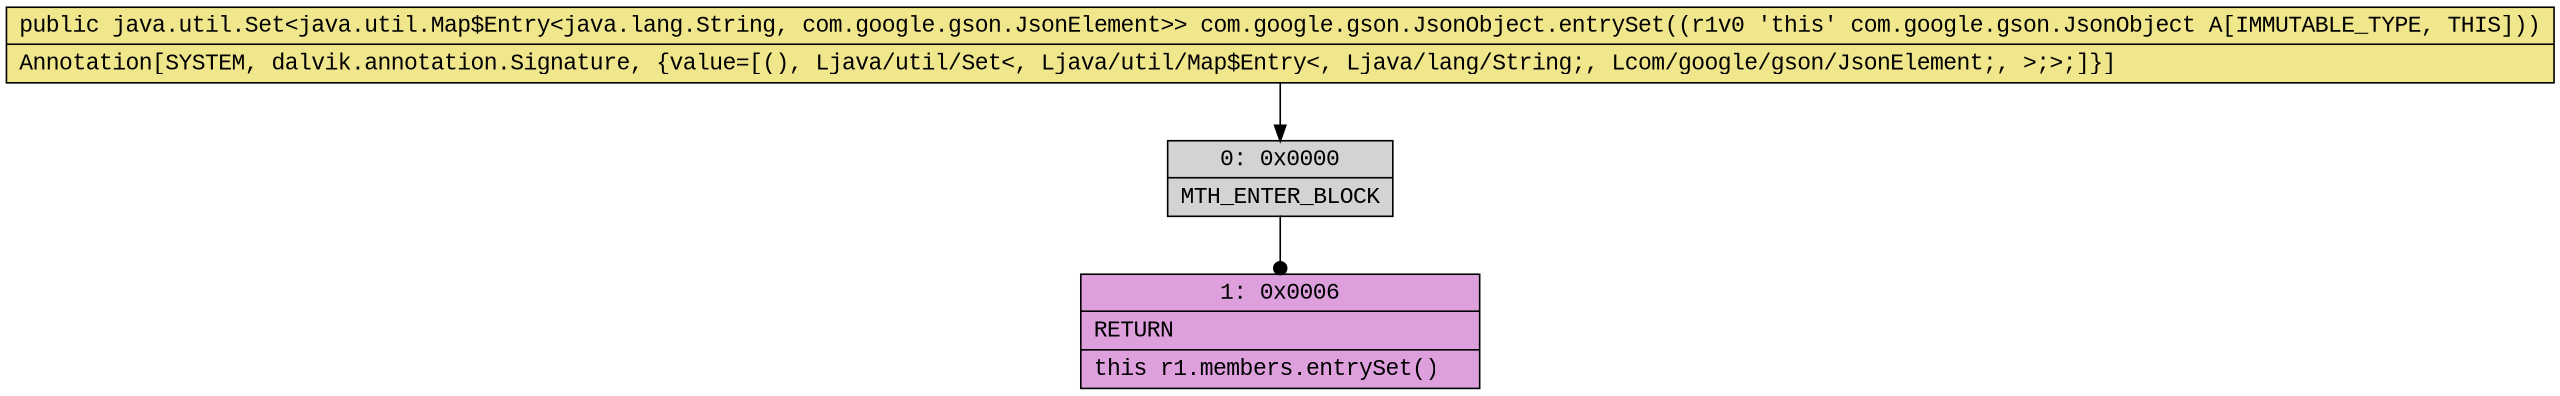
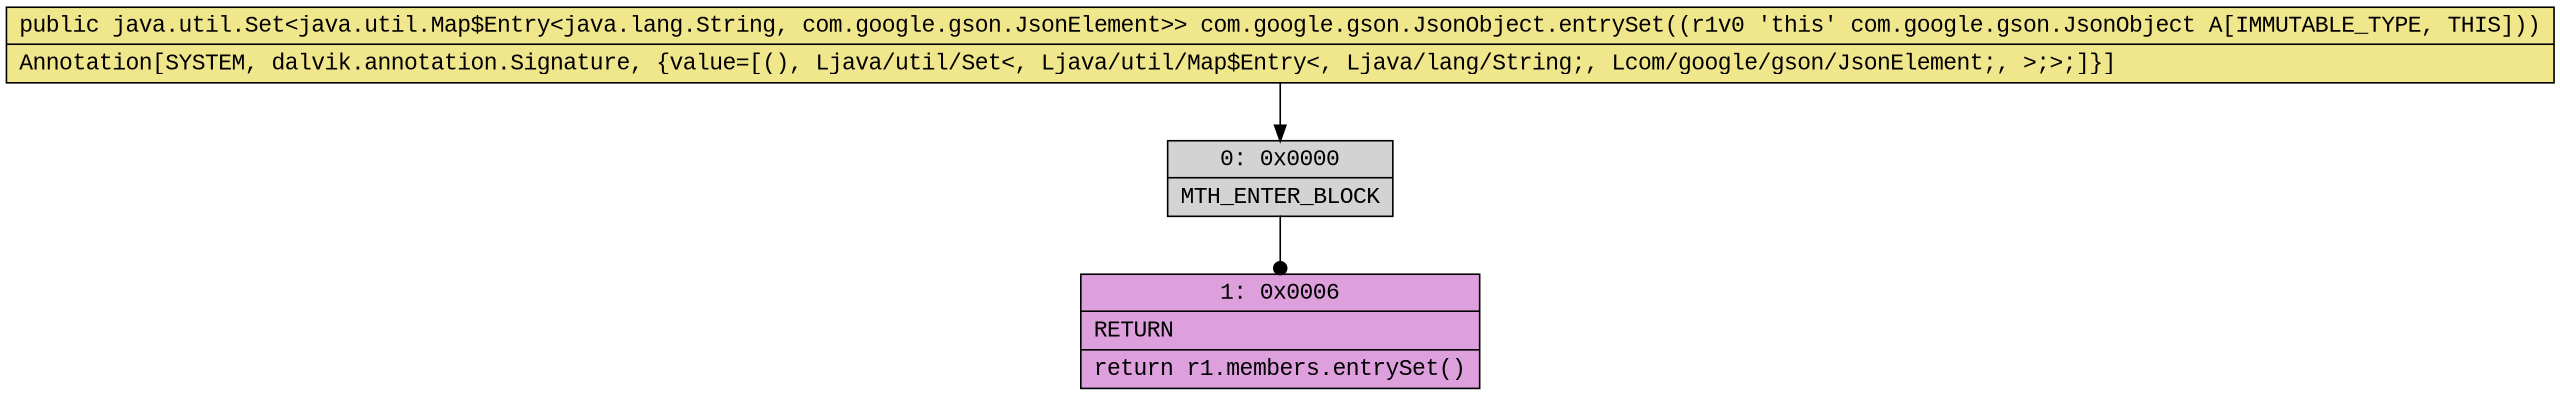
node "1: 0x0006": text "this r1.members.entrySet()" -> "return r1.members.entrySet()"
